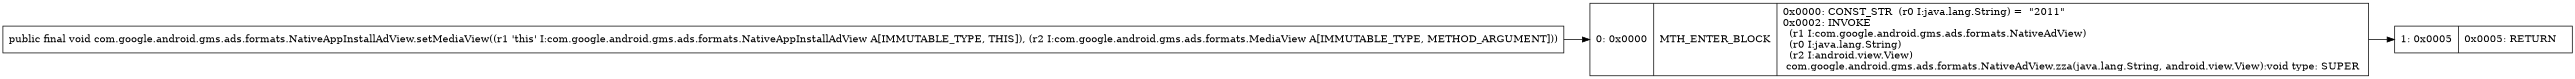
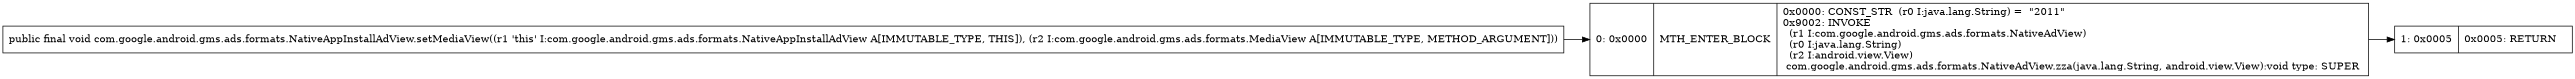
node "0: 0x0000": text "0x0002: INVOKE" -> "0x9002: INVOKE"
